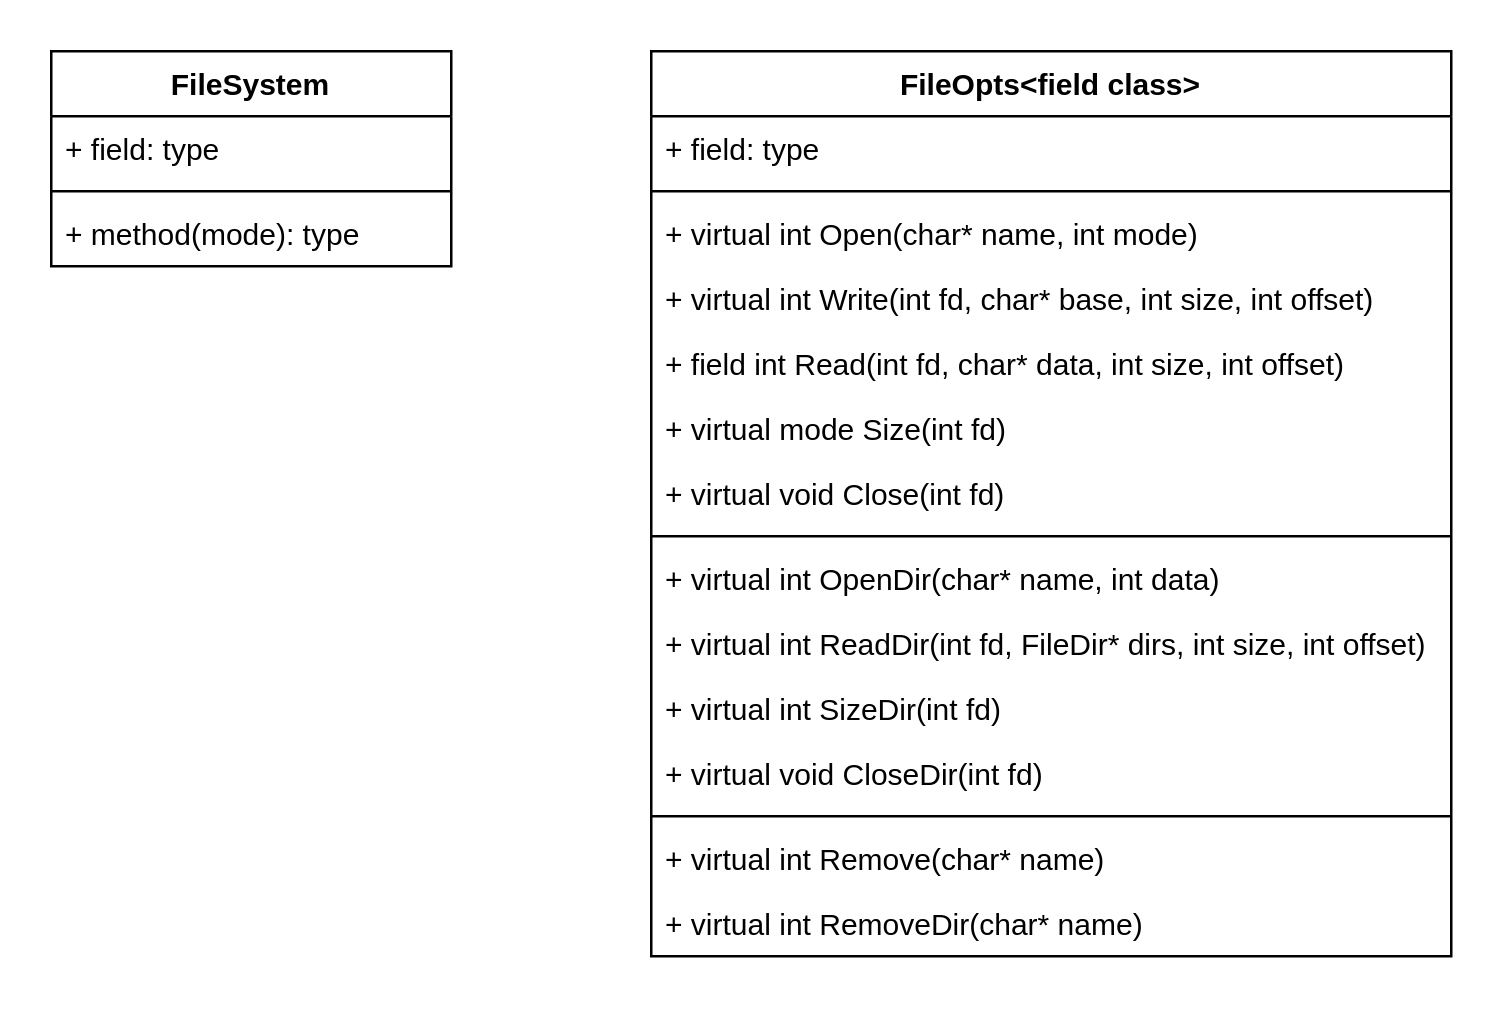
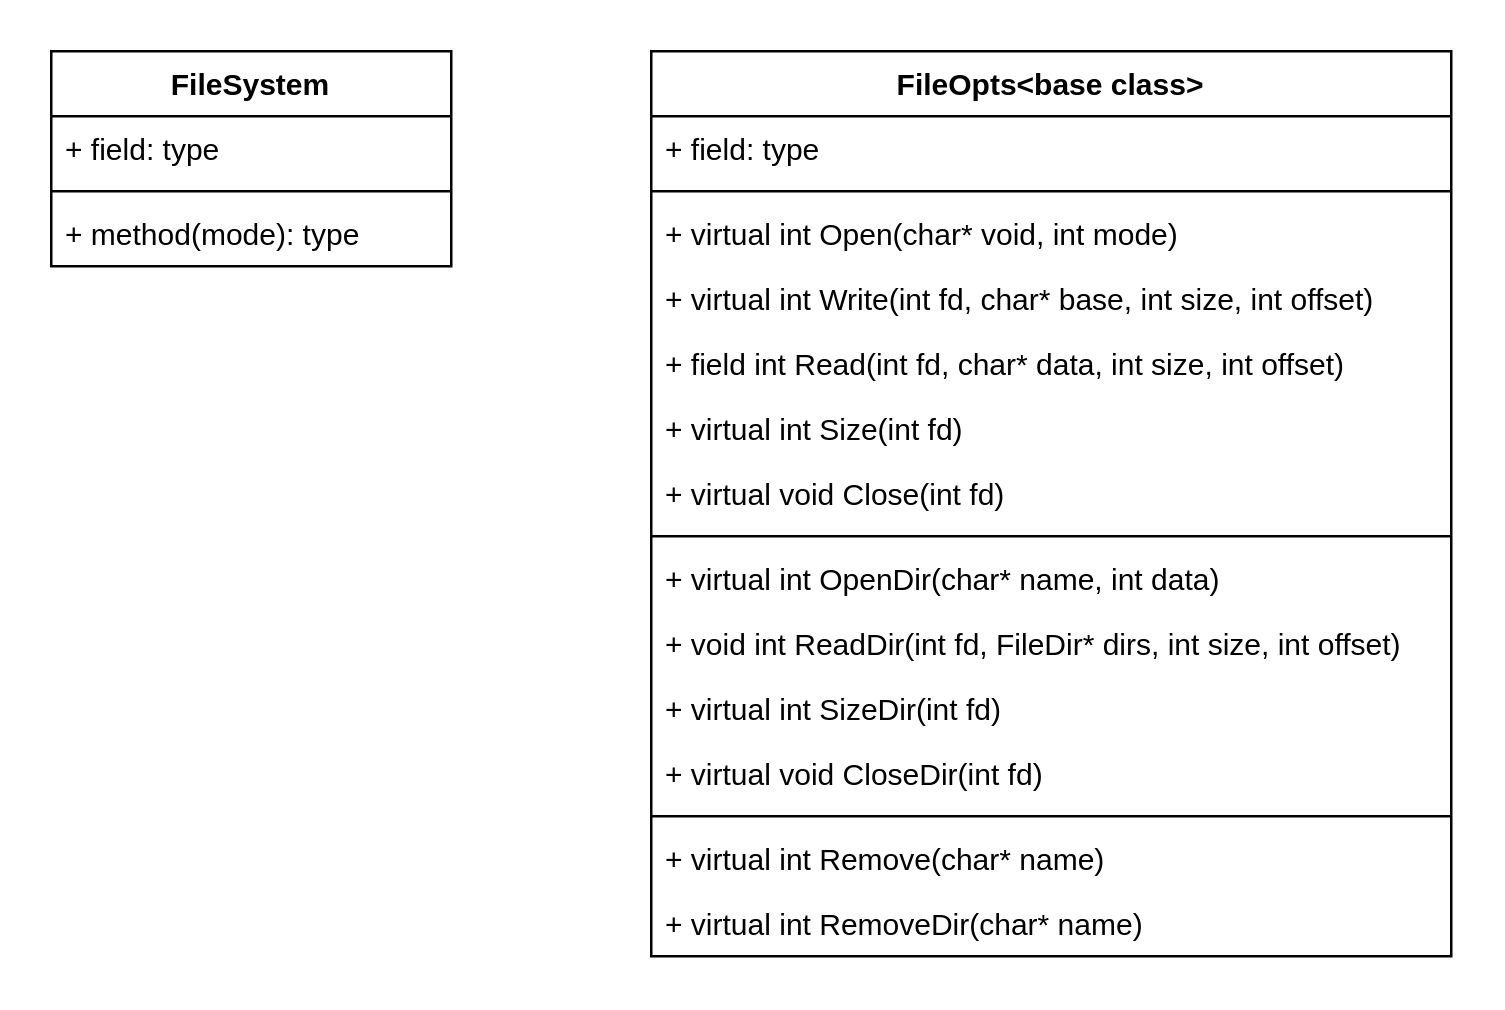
node "FileOpts<field class>": label "FileOpts<field class>" -> "FileOpts<base class>"
node "+ virtual int Open(char* name, int mode)": label "+ virtual int Open(char* name, int mode)" -> "+ virtual int Open(char* void, int mode)"
node "+ virtual mode Size(int fd)": label "+ virtual mode Size(int fd)" -> "+ virtual int Size(int fd)"
node "+ virtual int ReadDir(int fd, FileDir* dirs, int size, int offset)": label "+ virtual int ReadDir(int fd, FileDir* dirs, int size, int offset)" -> "+ void int ReadDir(int fd, FileDir* dirs, int size, int offset)"
